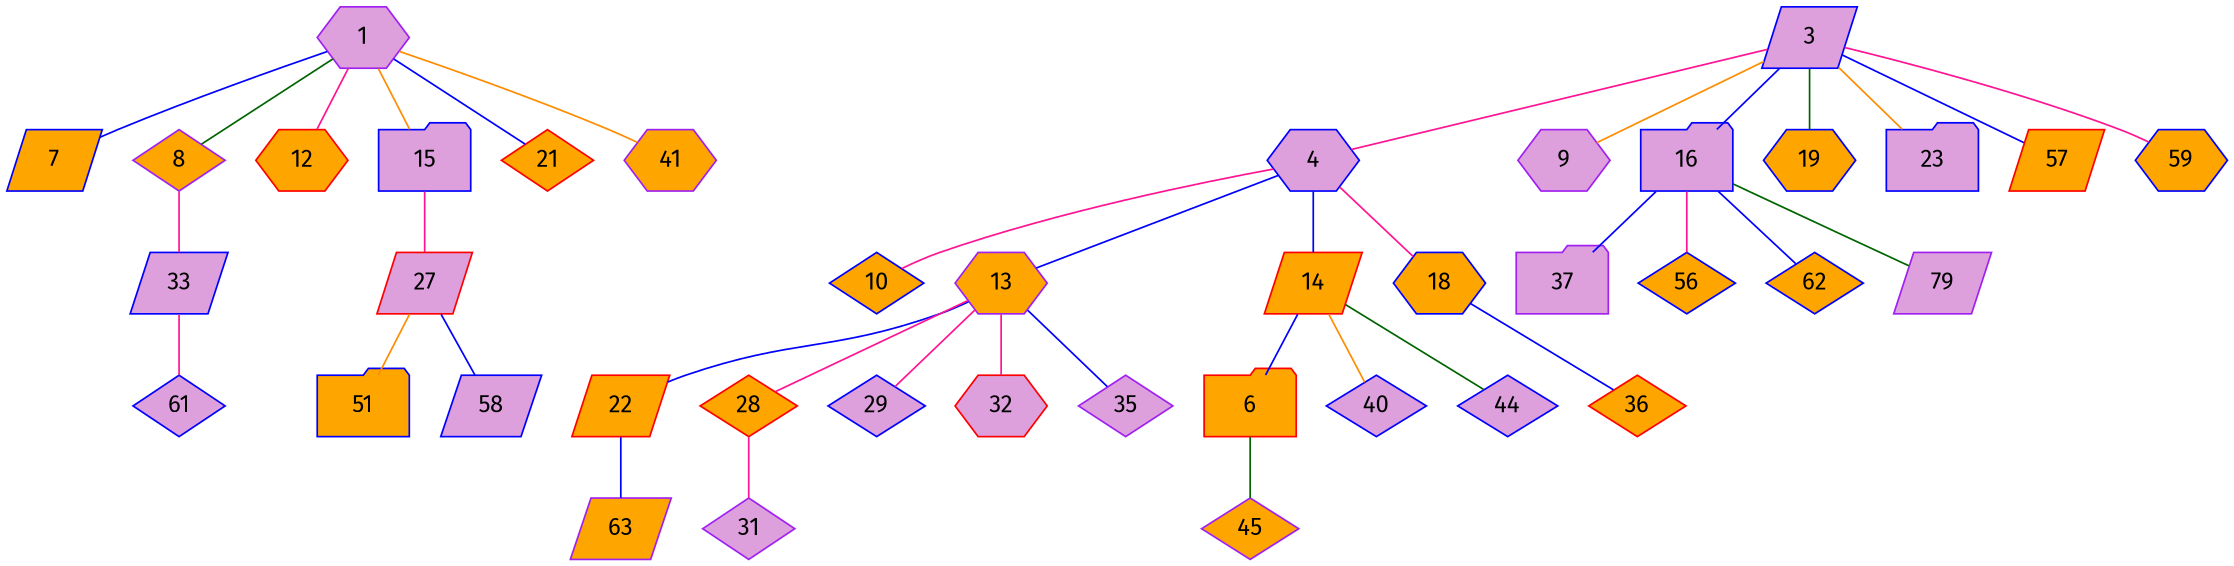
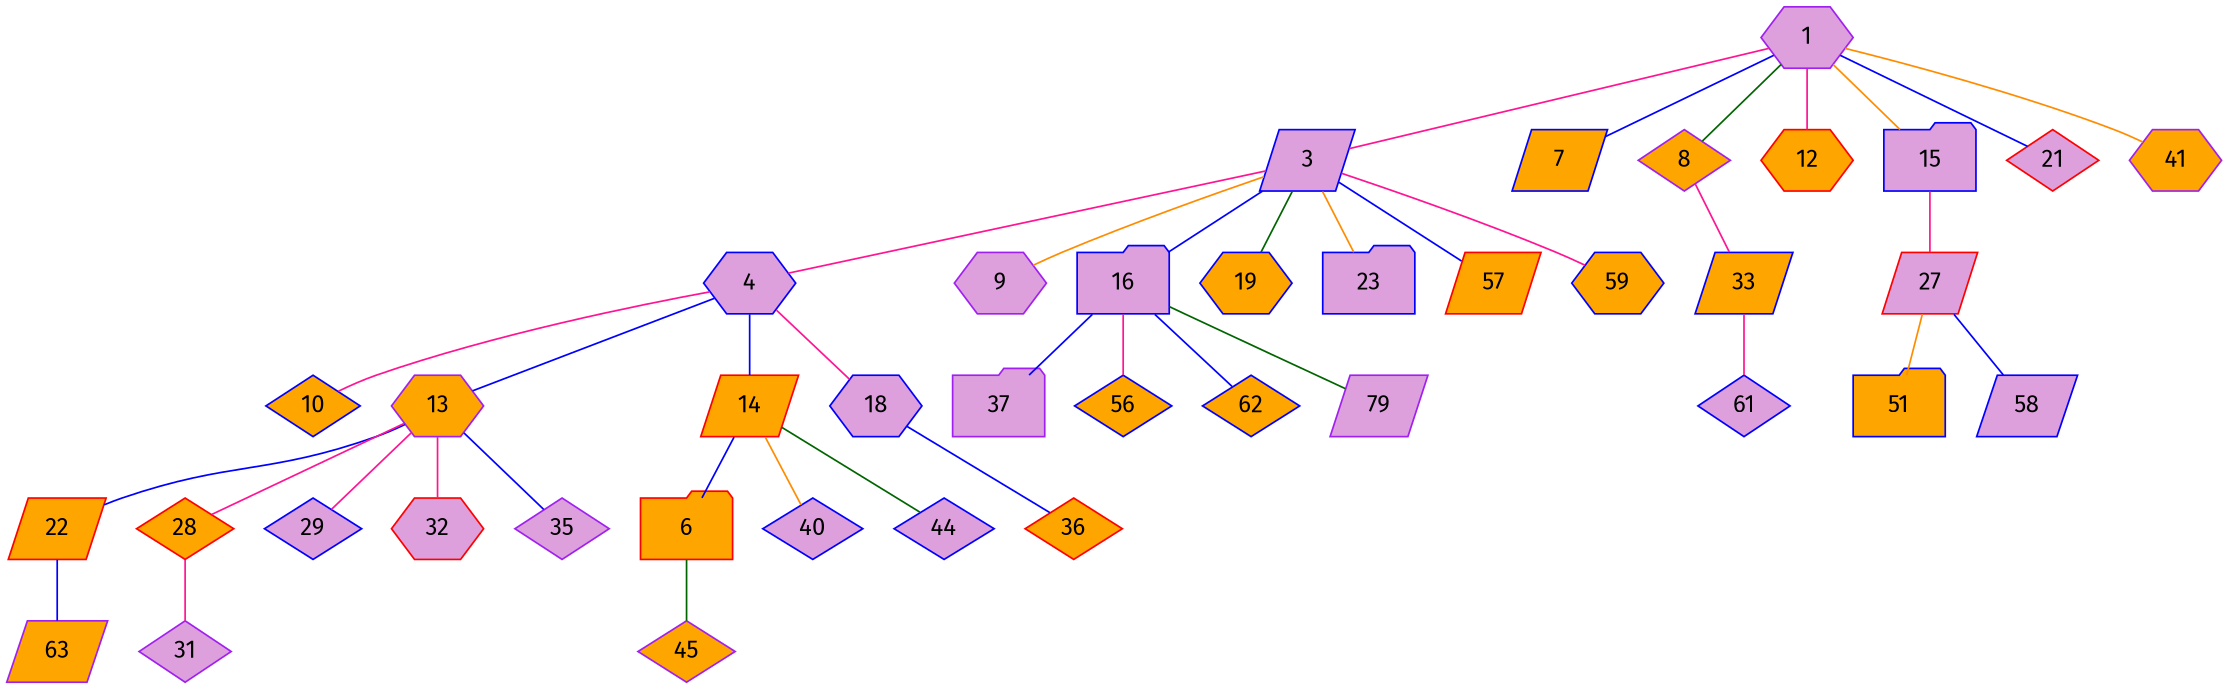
edge "1" -- "3": added
node "21": fillcolor orange -> plum
node "33": fillcolor plum -> orange
node "18": fillcolor orange -> plum
